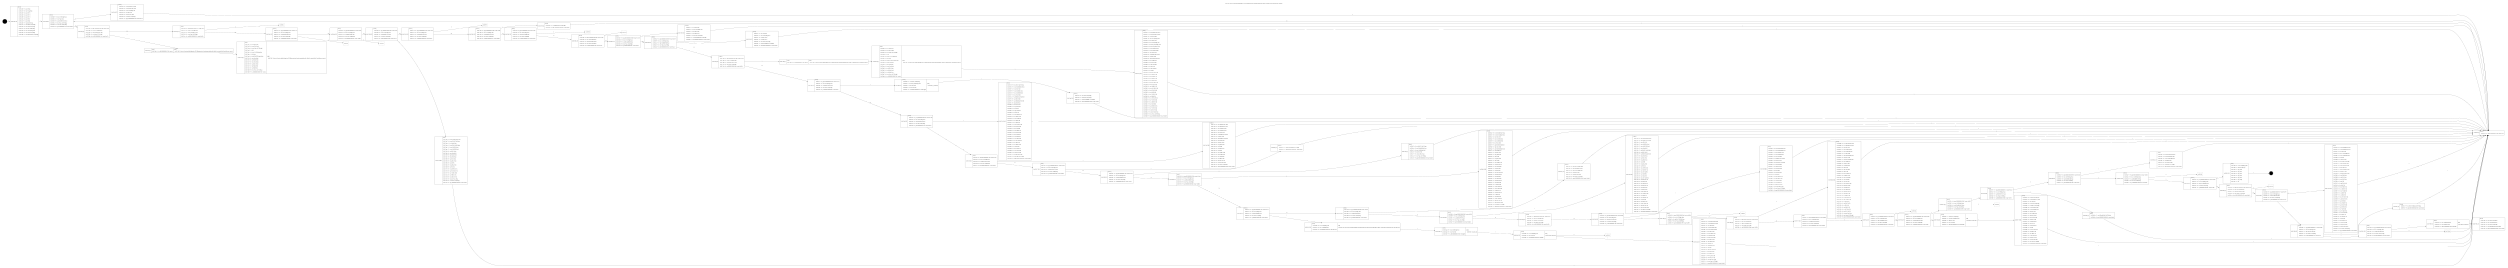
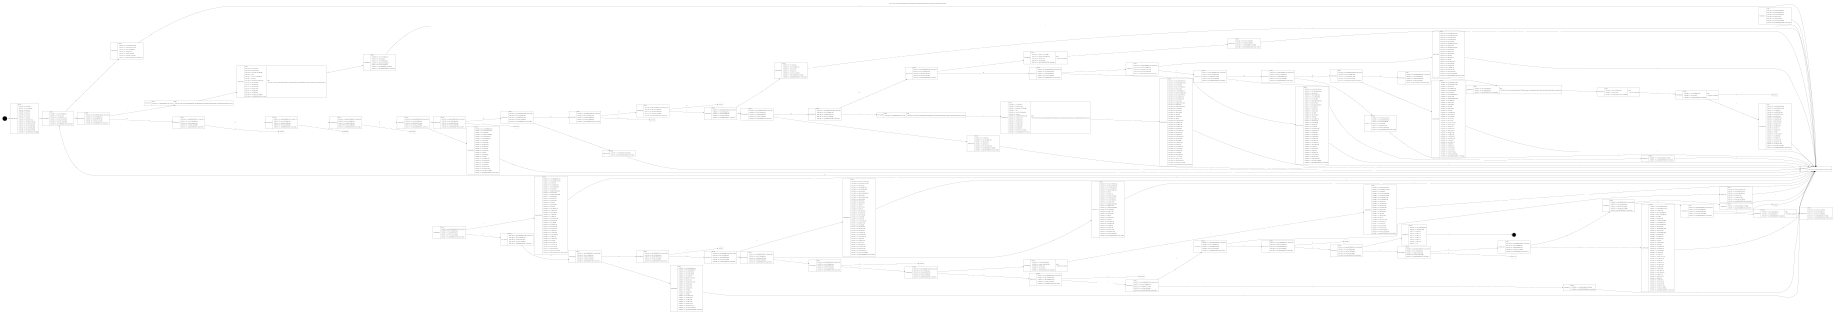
node "0x401d0b [33]": added
node "0x401c48 [111]": added
node "0x40147b [25]": removed
